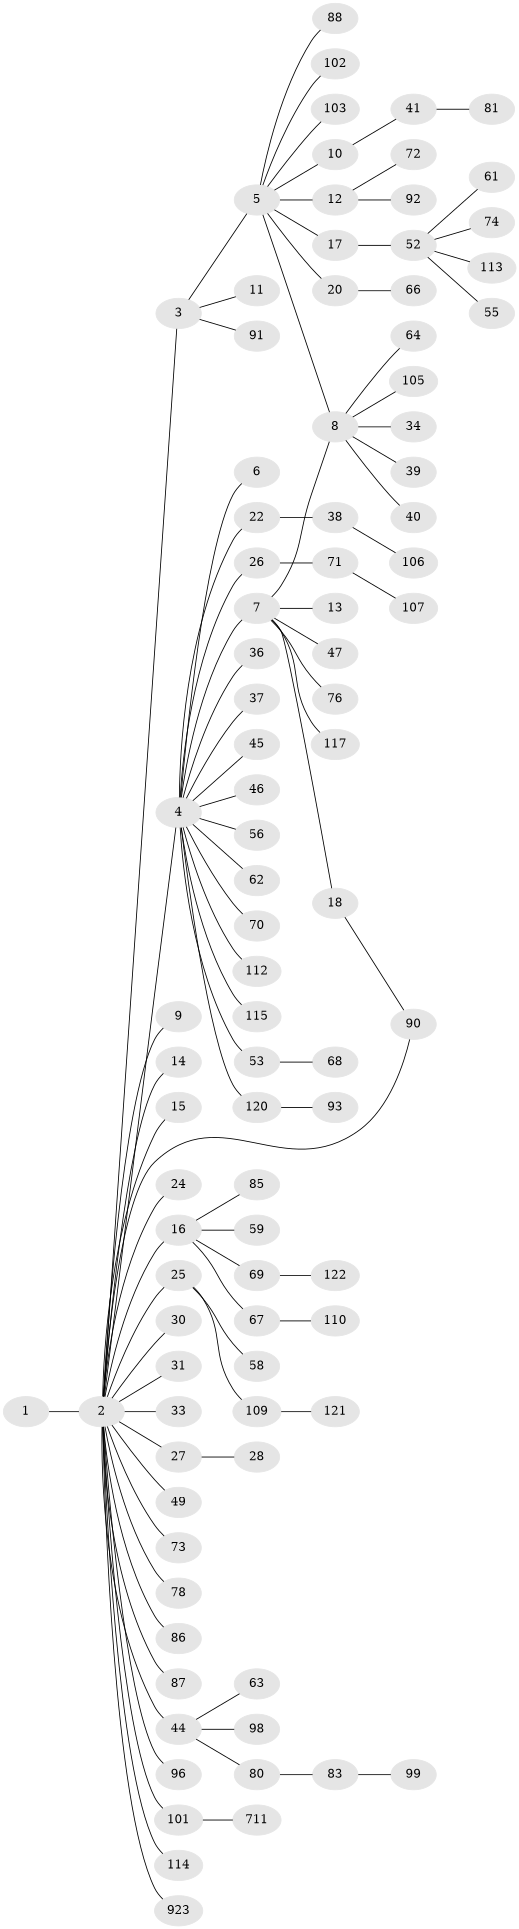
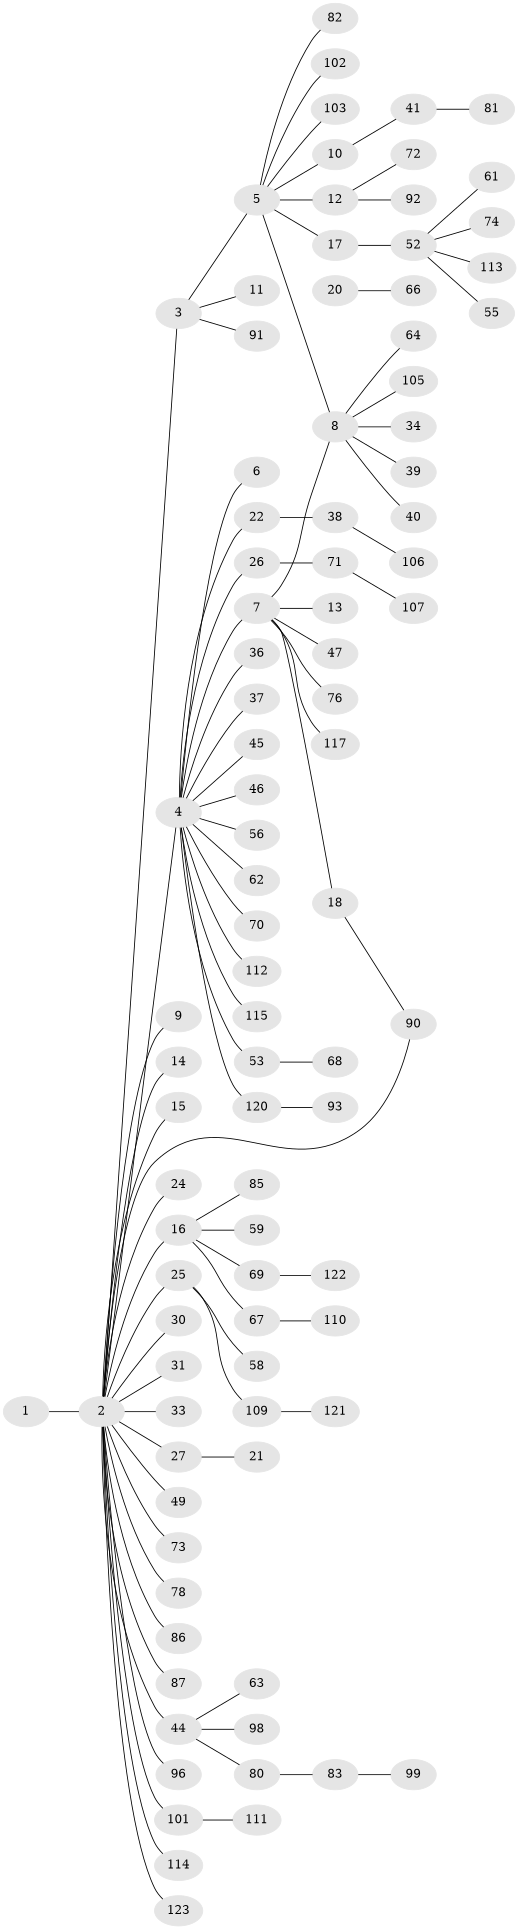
node "88": label "88" -> "82"
edge "5" -- "20": removed
node "28": label "28" -> "21"
node "711": label "711" -> "111"
node "923": label "923" -> "123"
